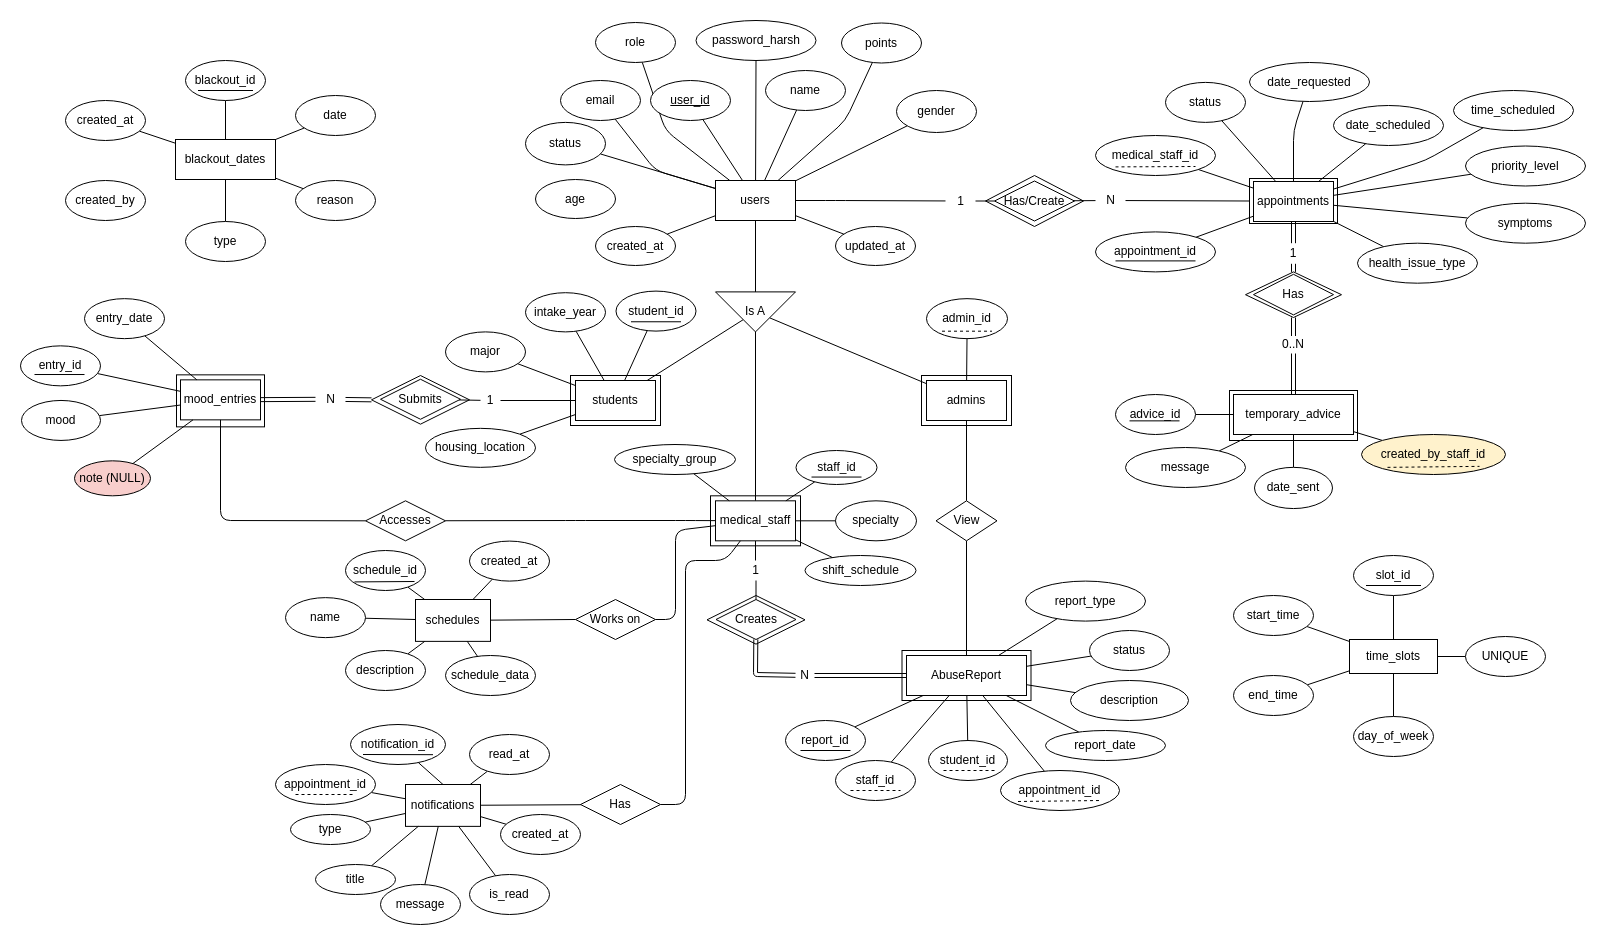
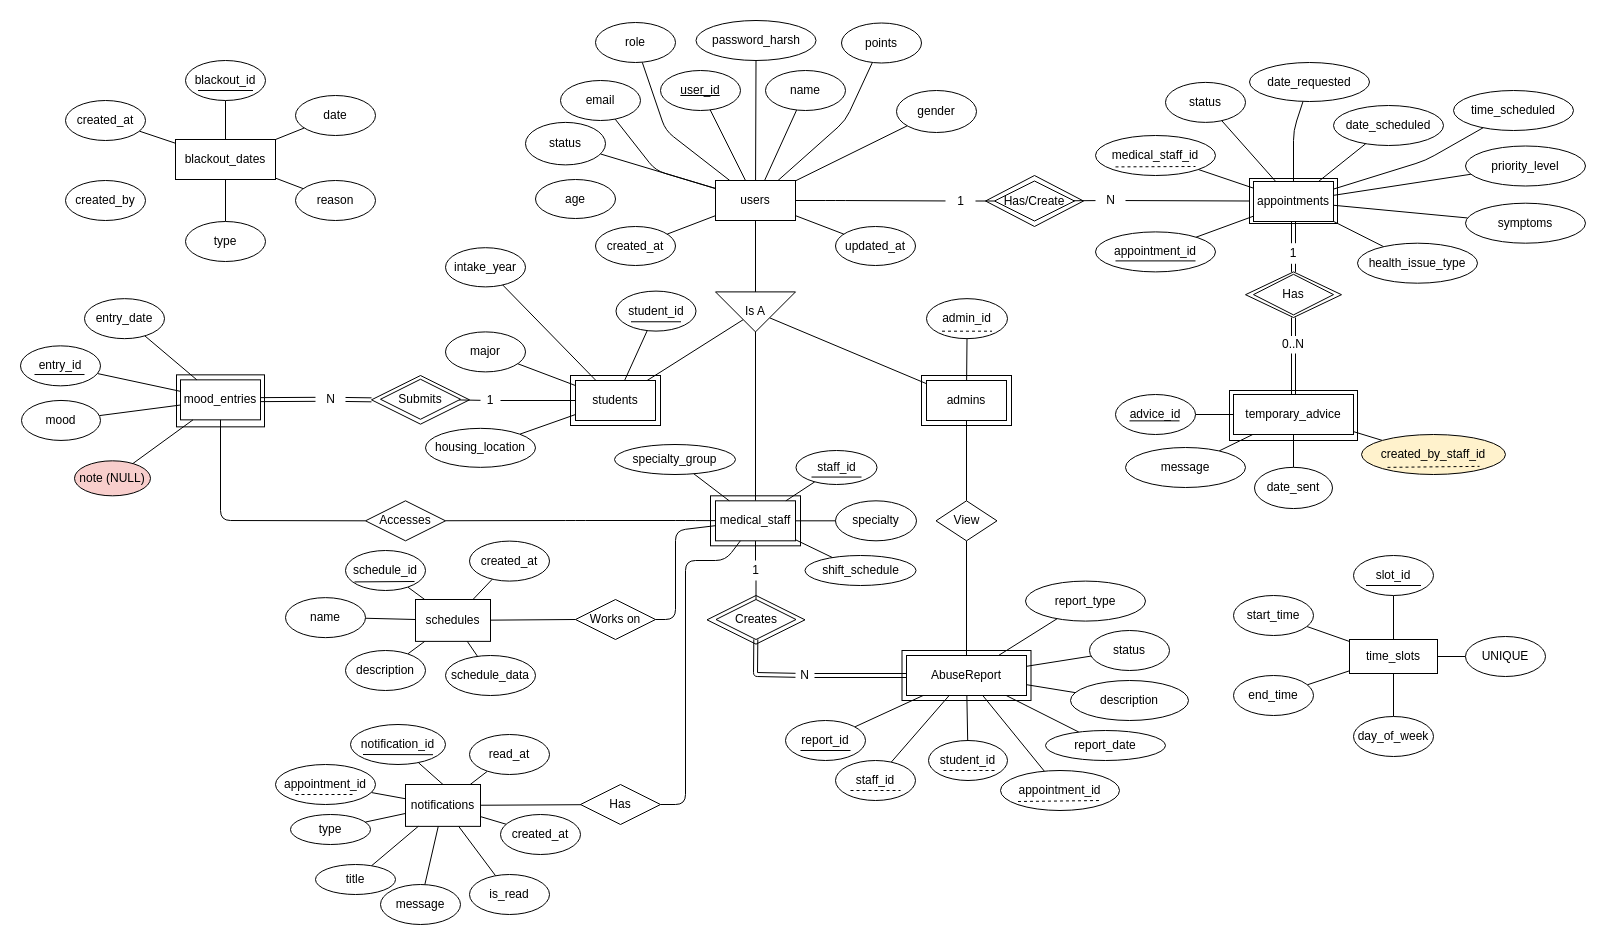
node "user_id": moved (691, 101) -> (701, 91)
node "intake_year": moved (566, 312) -> (486, 267)
